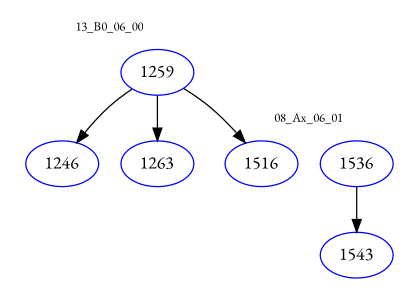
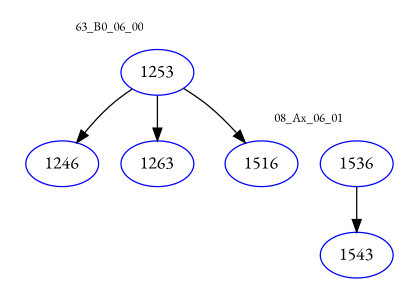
cluster "13_B0_06_00": label "13_B0_06_00" -> "63_B0_06_00"
node "1259": label "1259" -> "1253"
